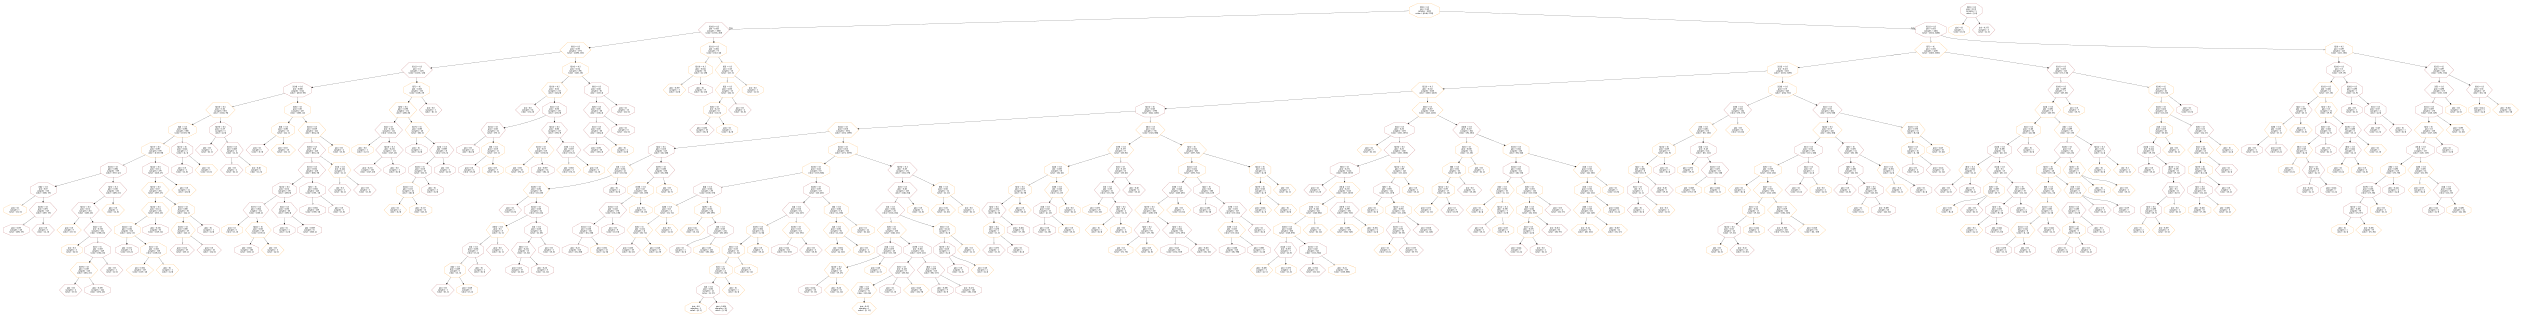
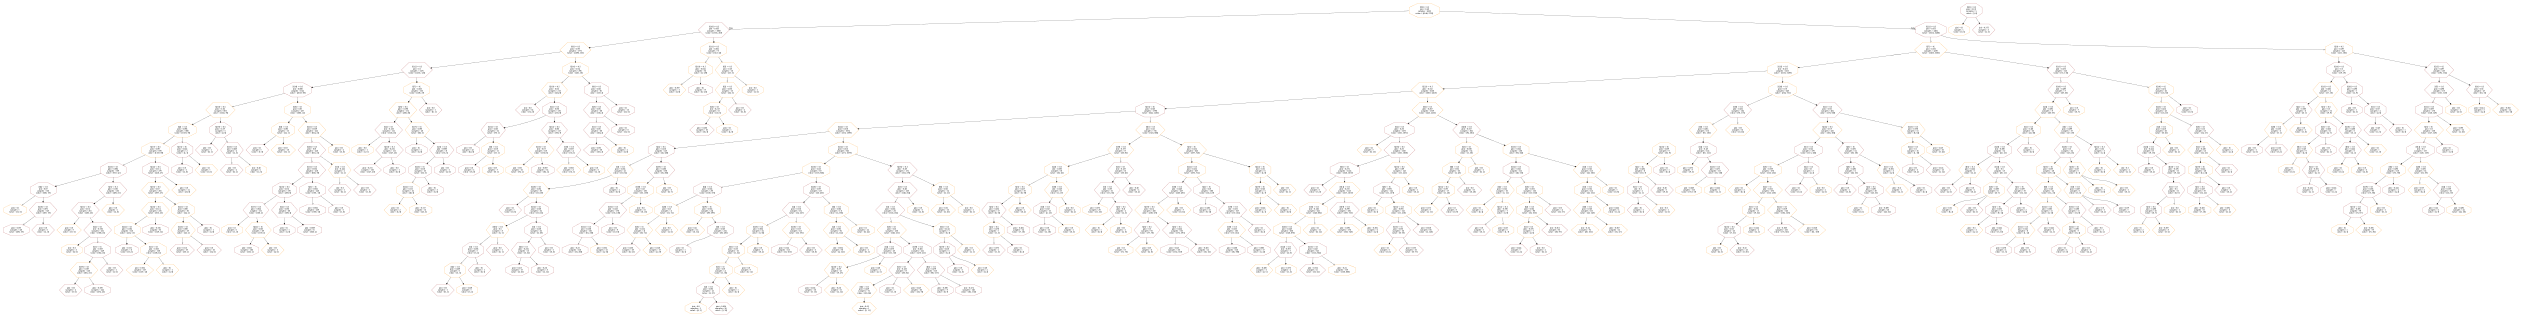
edge "X[0] <= 0.5 gini = 0.484 samples = 133 value = [91, 130]" -> "X[23] <= 0.5 gini = 0.499 samples = 9 value = [10, 9]": removed
edge "X[0] <= 0.5 gini = 0.48 samples = 22 value = [14, 21]" -> "X[16] <= 0.5 gini = 0.488 samples = 11 value = [11, 8]": added
node "gini = 0.35 samples = 233 value = [83, 284]": removed
